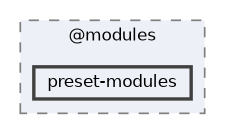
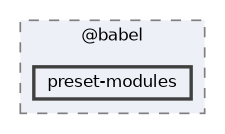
cluster "@modules": label "@modules" -> "@babel"
